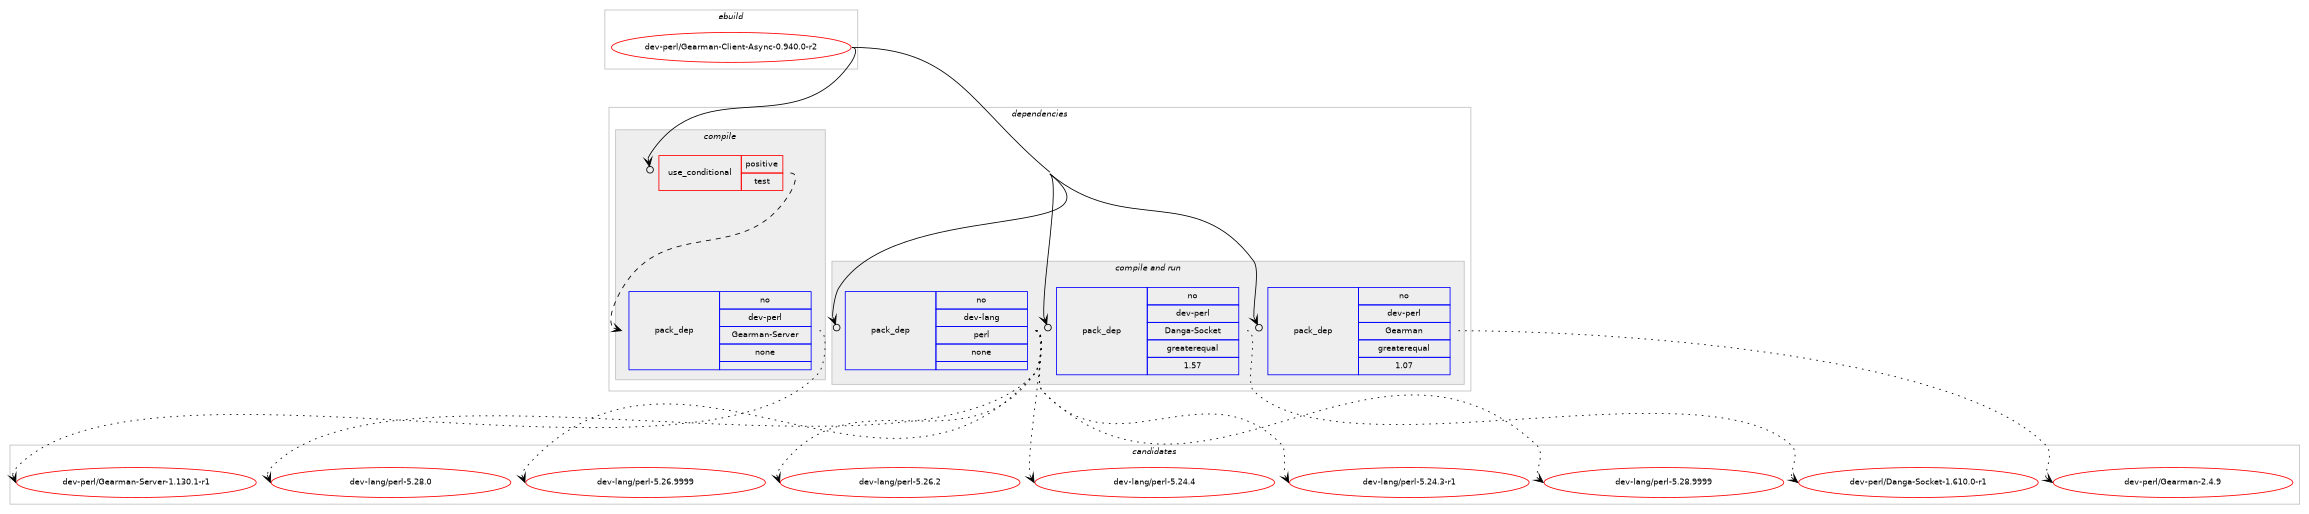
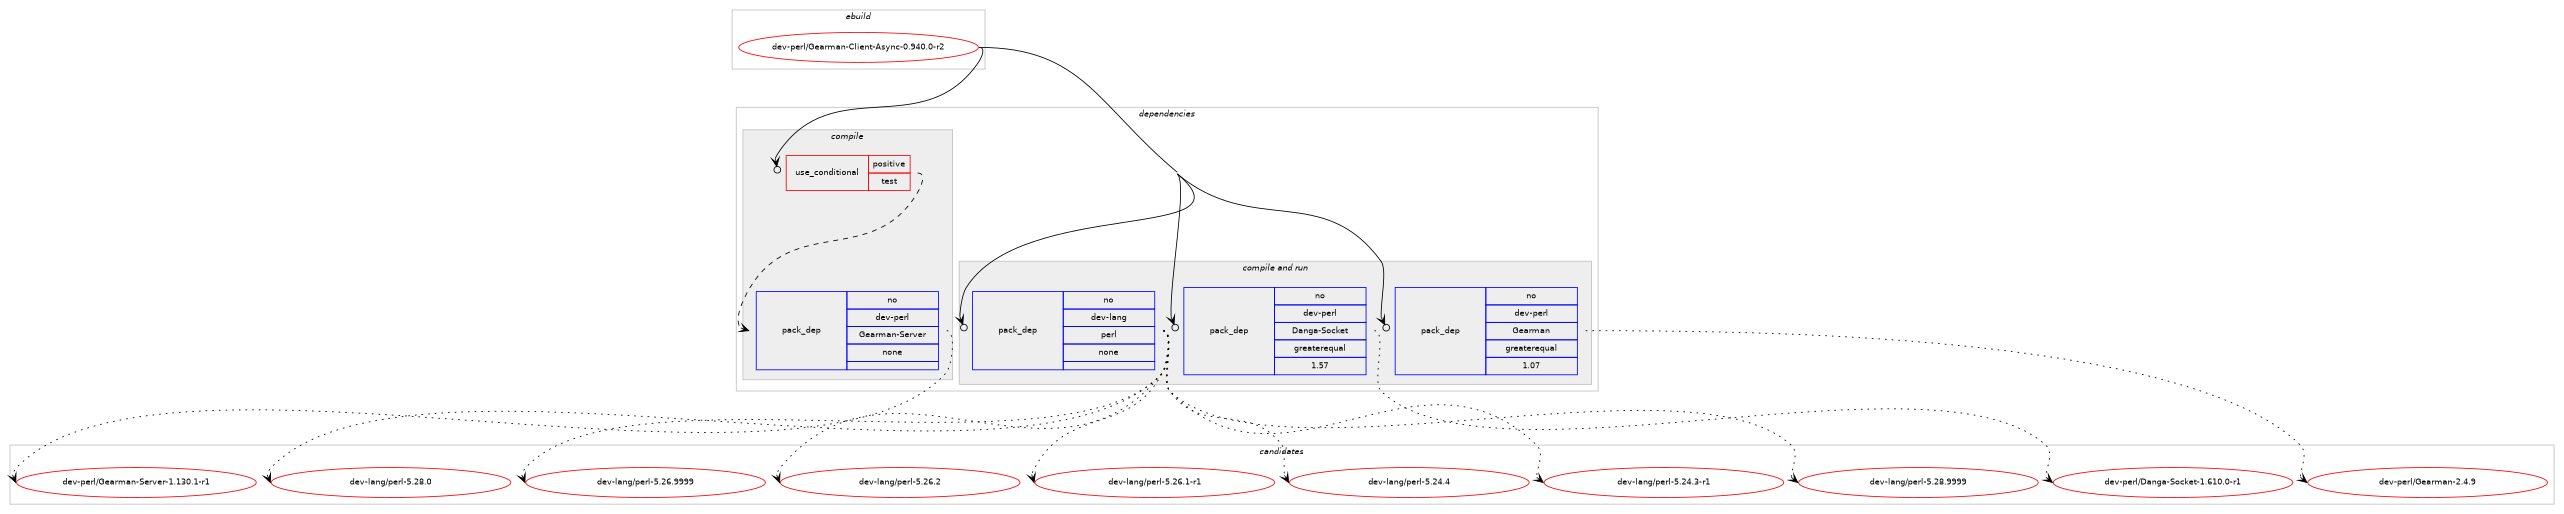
node "dev-lang/perl-5.26.1-r1": added
